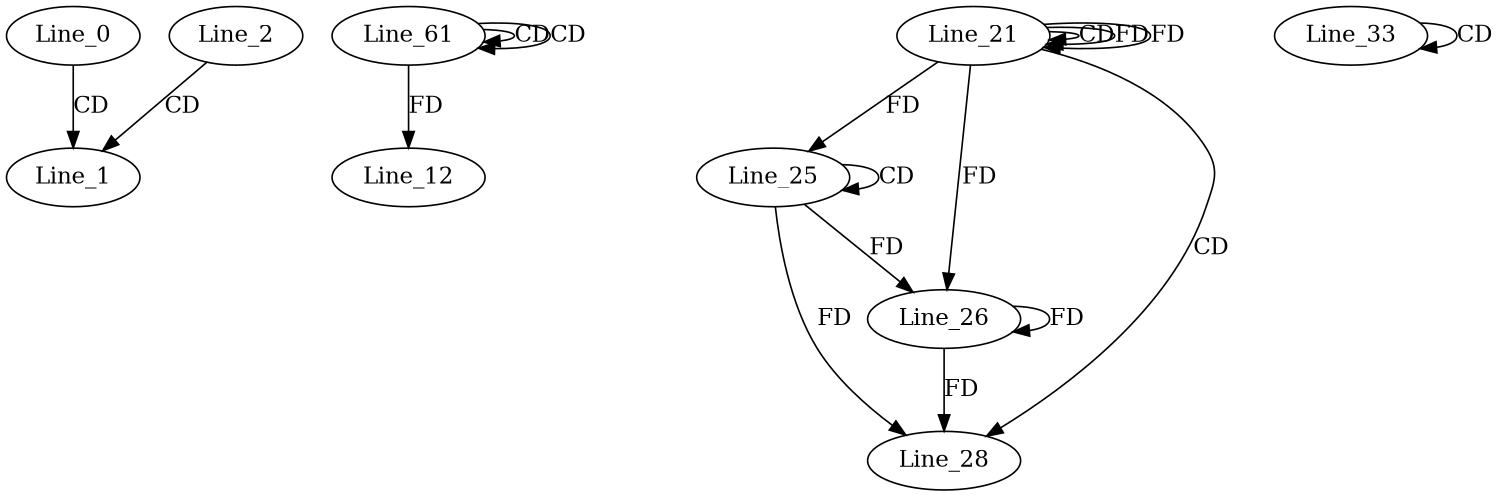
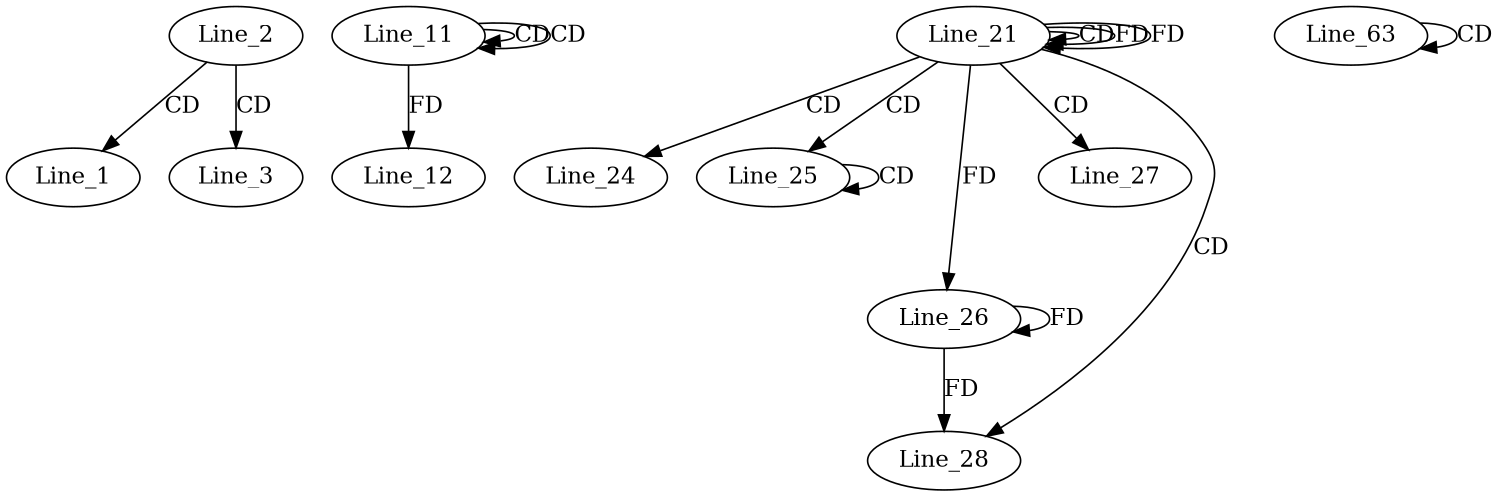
node "Line_0": removed
node "Line_61": label "Line_61" -> "Line_11"
node "Line_33": label "Line_33" -> "Line_63"
edge "Line_21" -> "Line_25": label "FD" -> "CD"
node "Line_3": added
node "Line_24": added
node "Line_27": added
edge "Line_25" -> "Line_26": removed, label "FD"
edge "Line_25" -> "Line_28": removed, label "FD"
